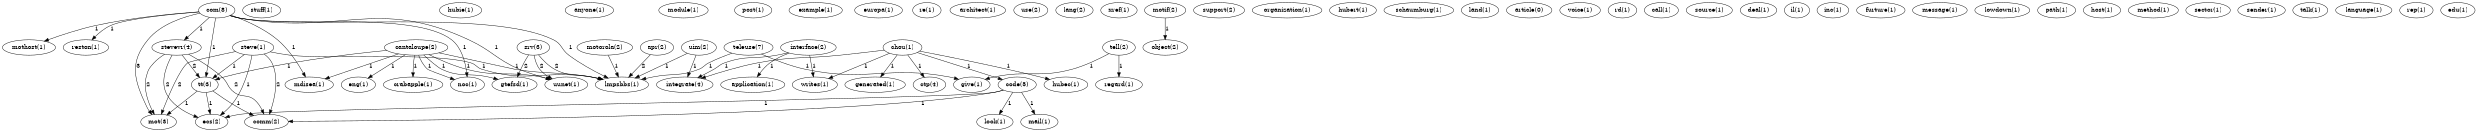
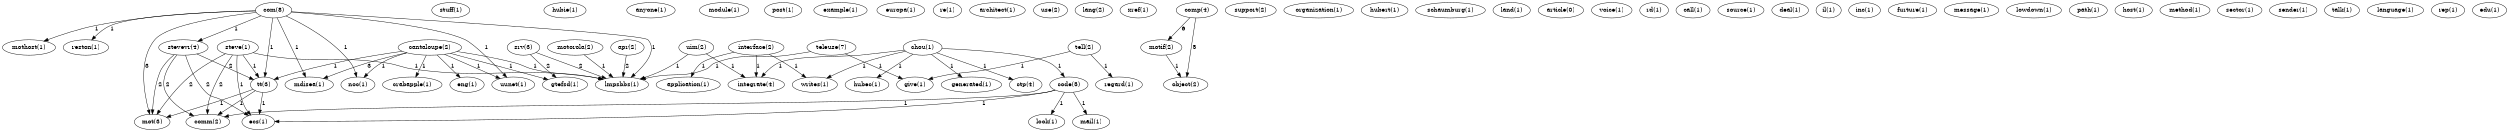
node "comp(4)": added
edge "cantaloupe(2)" -> "mdisea(1)": label "1" -> "3"
edge "srv(3)" -> "uunet(1)": removed, label "2"
node "ecs(2)": label "ecs(2)" -> "ecs(1)"
